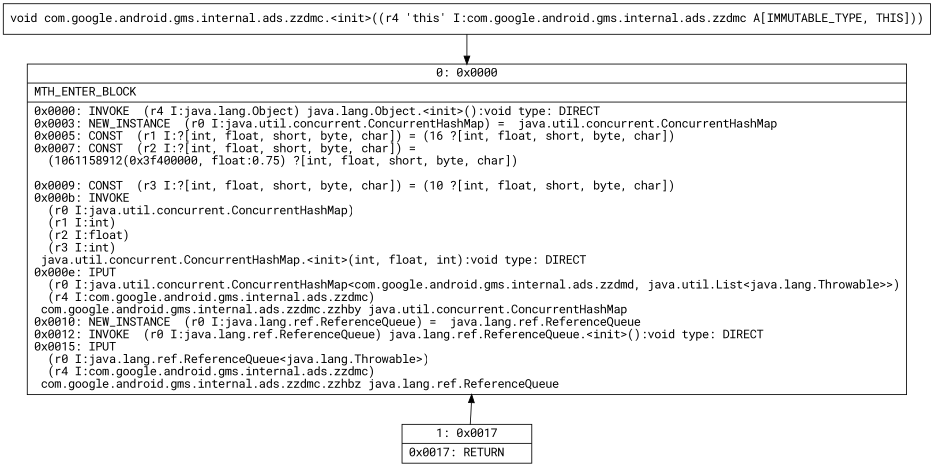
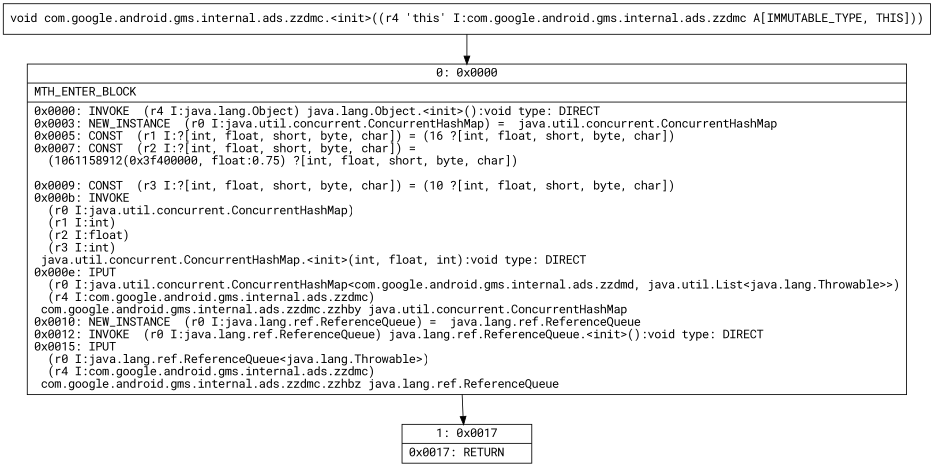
edge "1: 0x0017" -> "0: 0x0000": reversed
